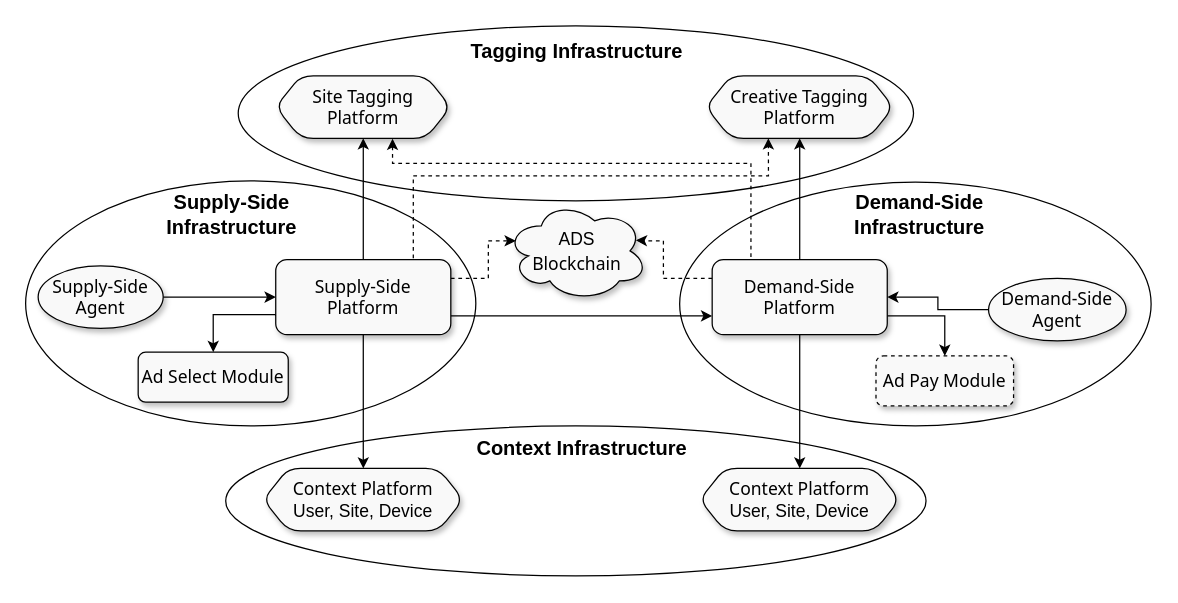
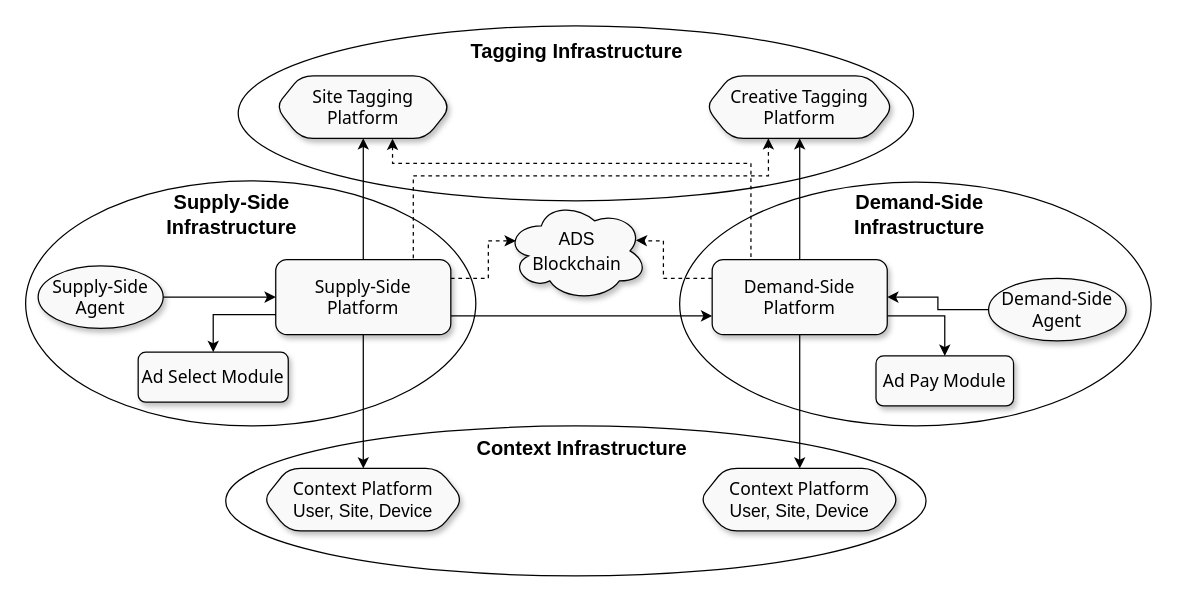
node "Ad Pay Module": style dashed -> solid
